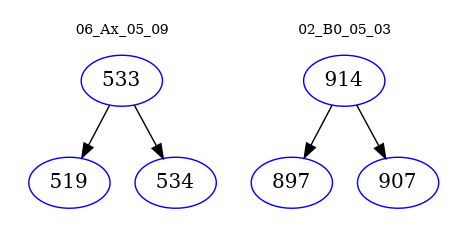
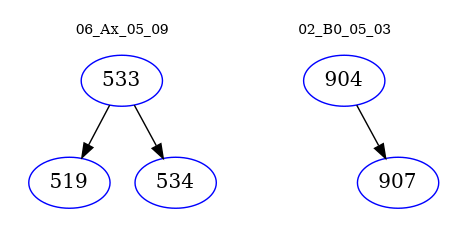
node "914": label "914" -> "904"
node "897": removed
